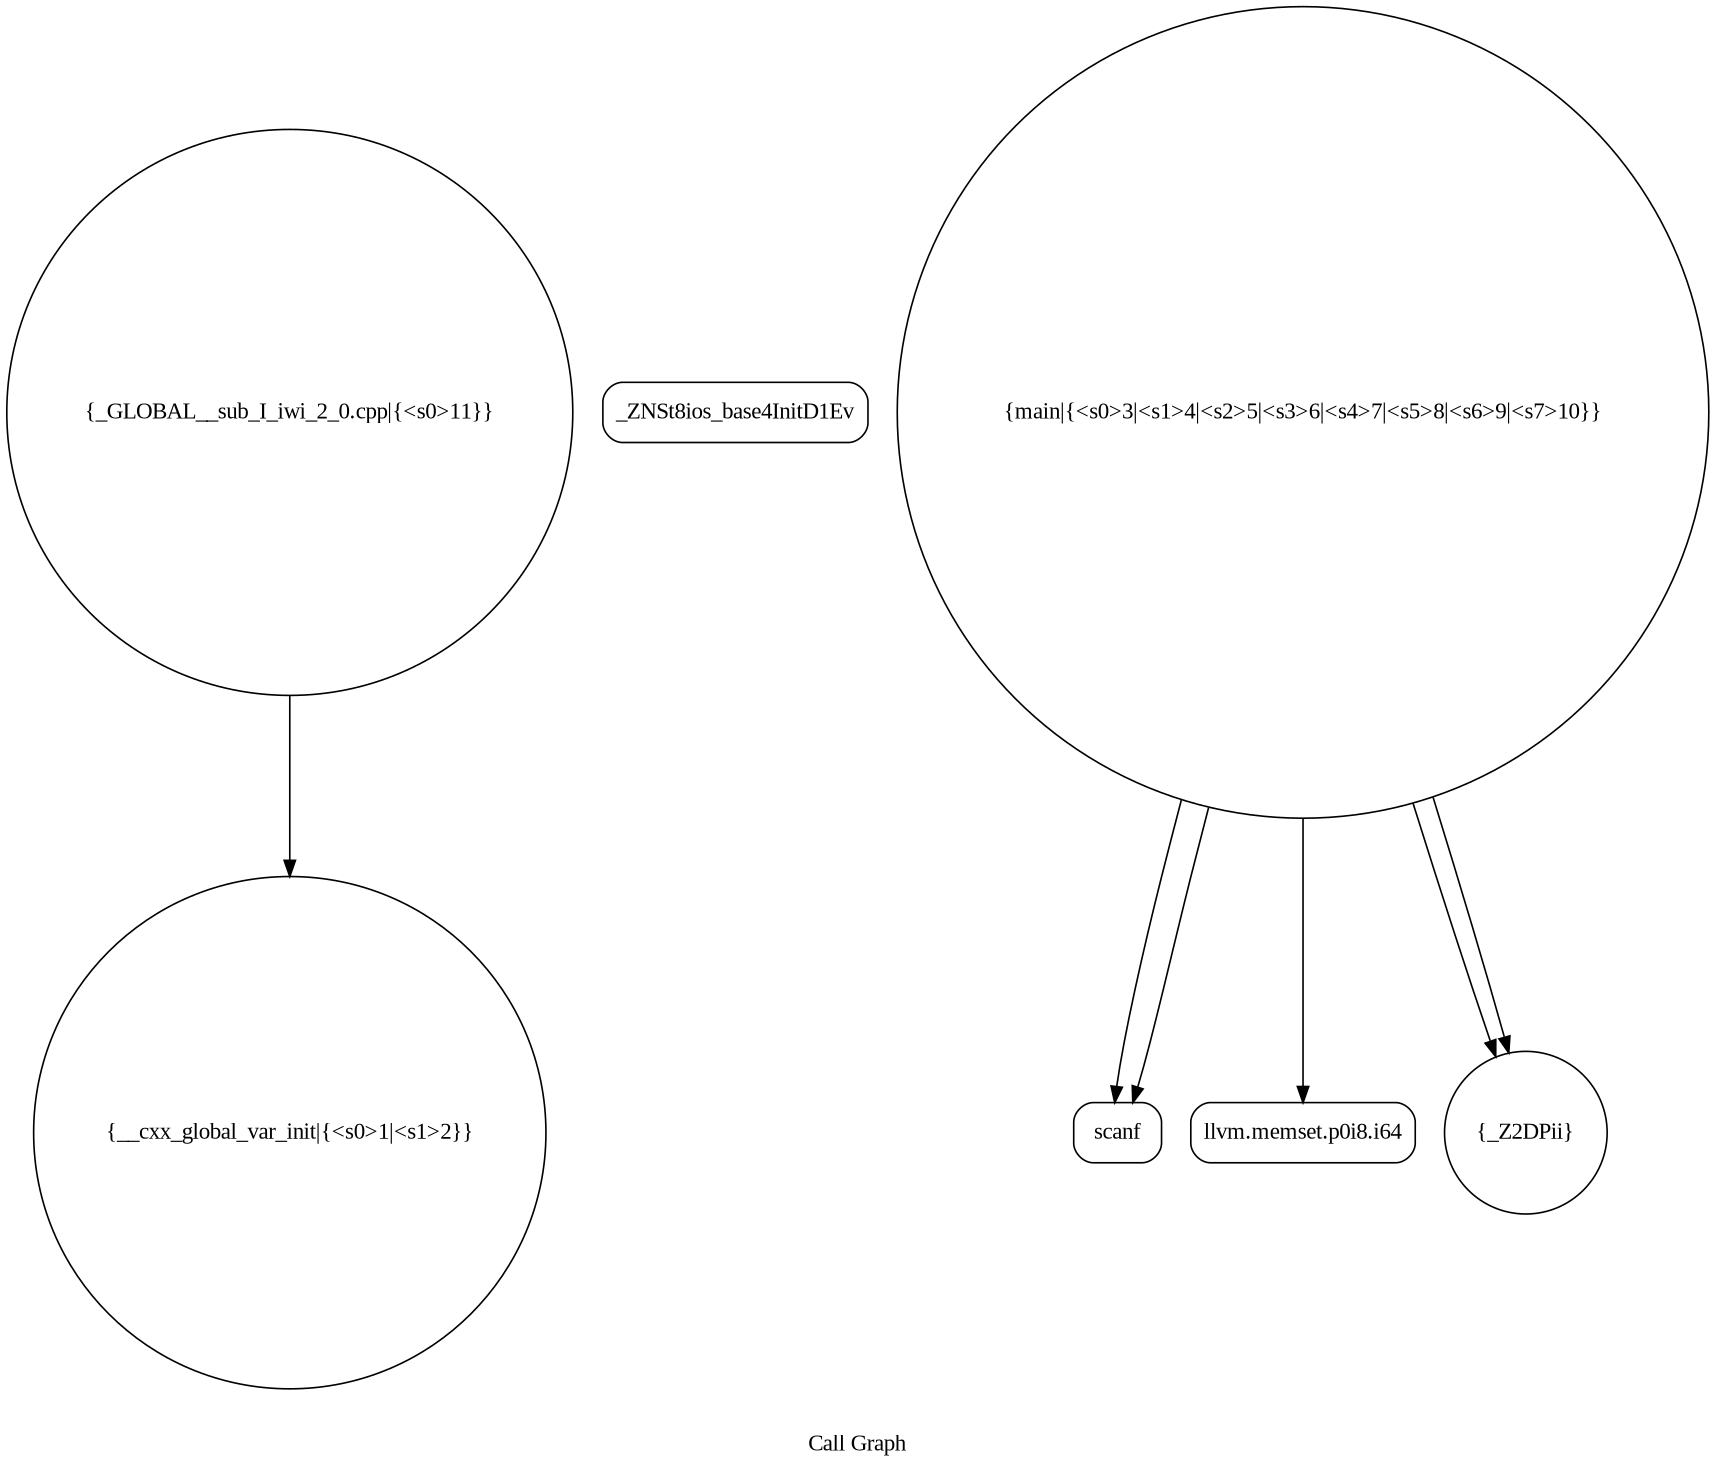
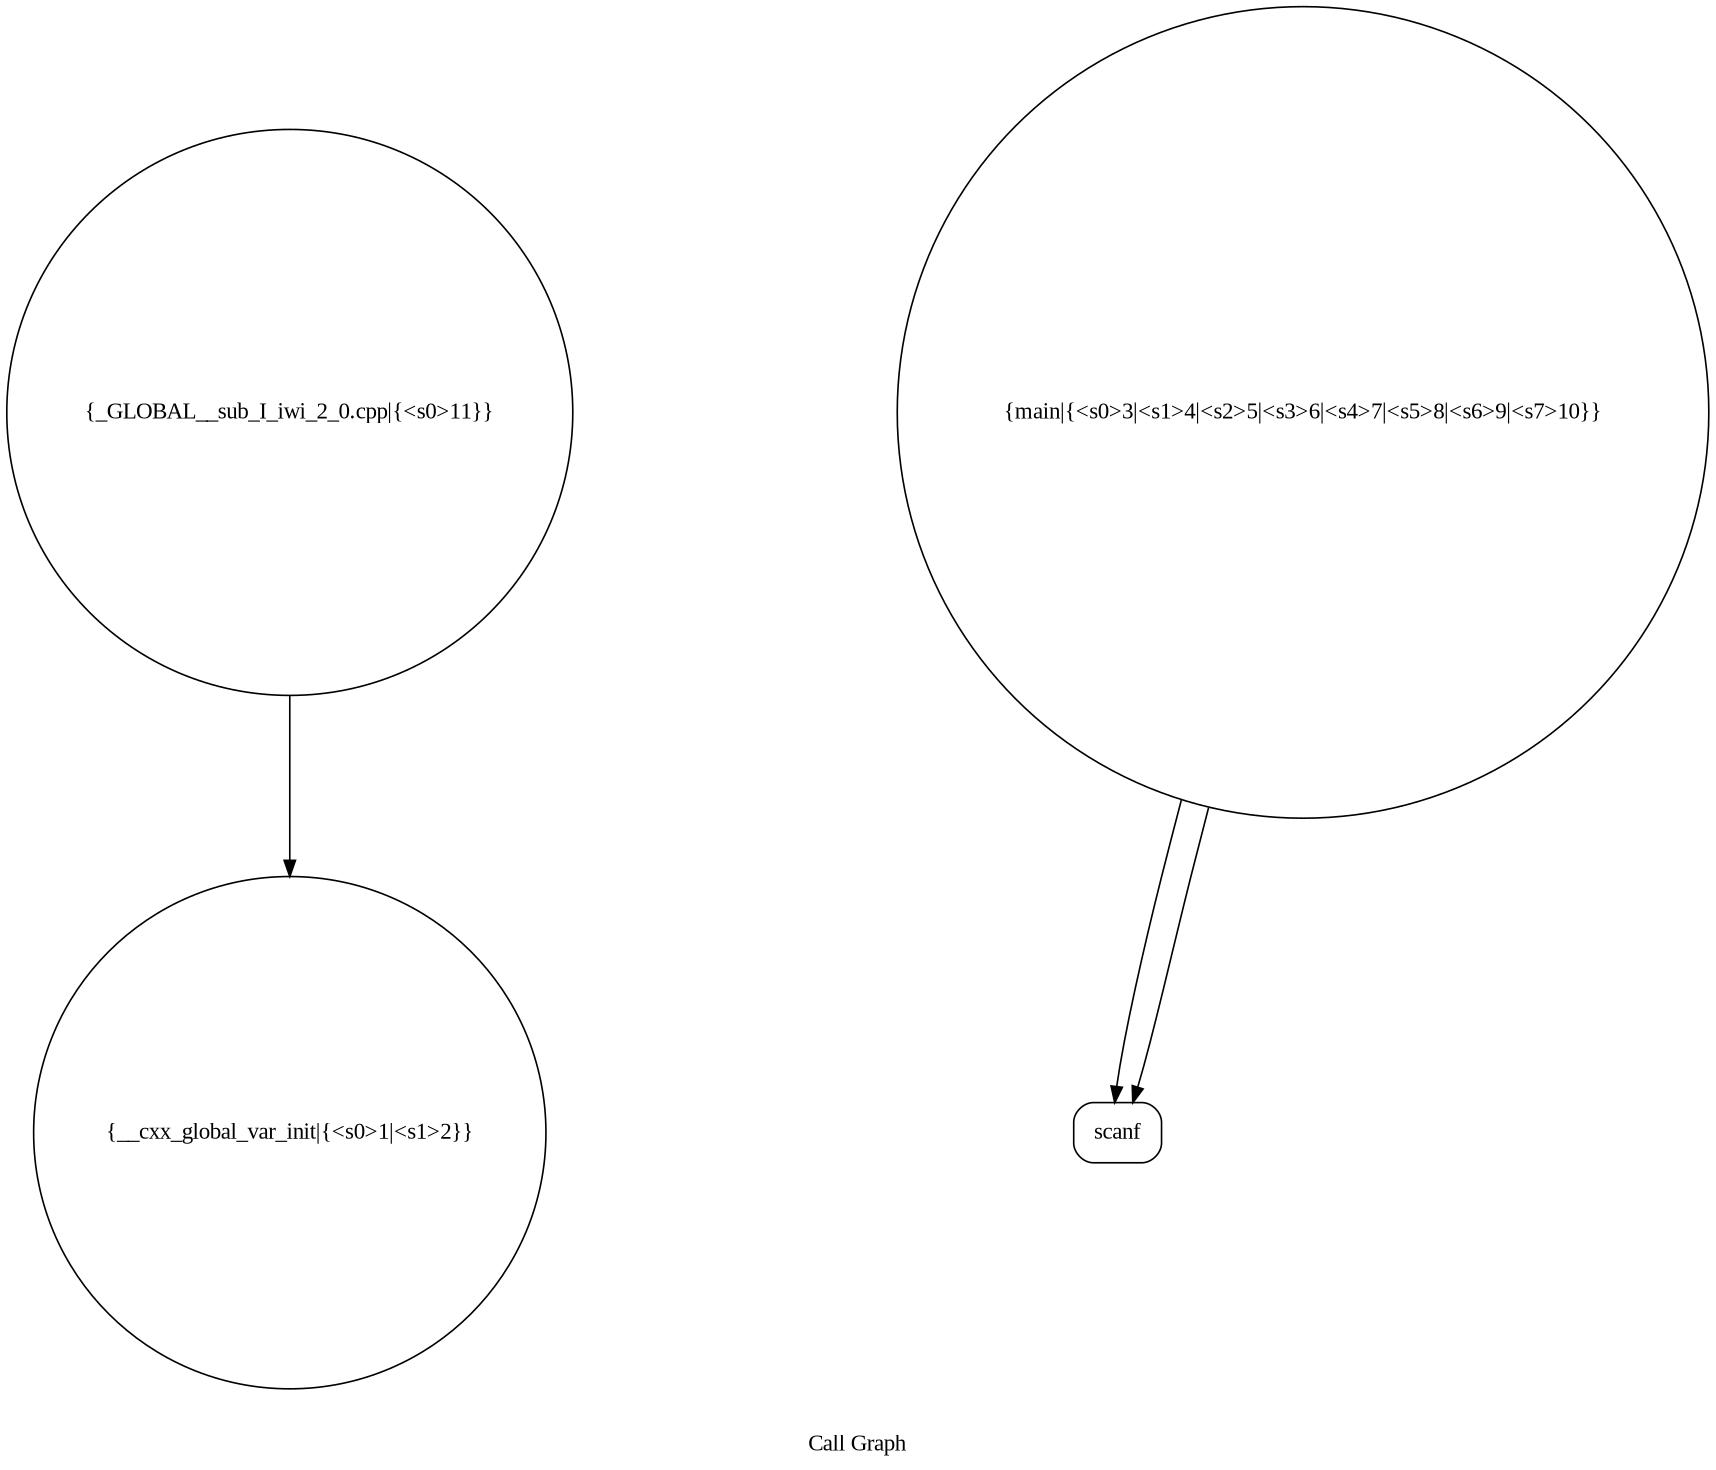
node "_ZNSt8ios_base4InitD1Ev": removed
node "llvm.memset.p0i8.i64": removed
node "{_Z2DPii}": removed
